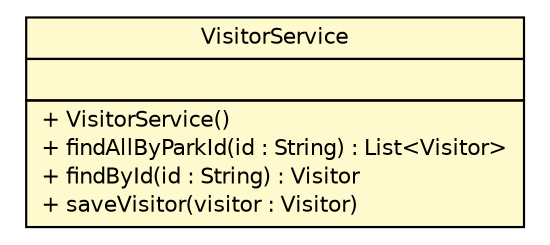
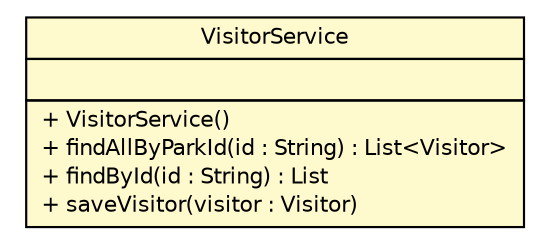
node "VisitorService": text "+ findById(id : String) : Visitor" -> "+ findById(id : String) : List"
